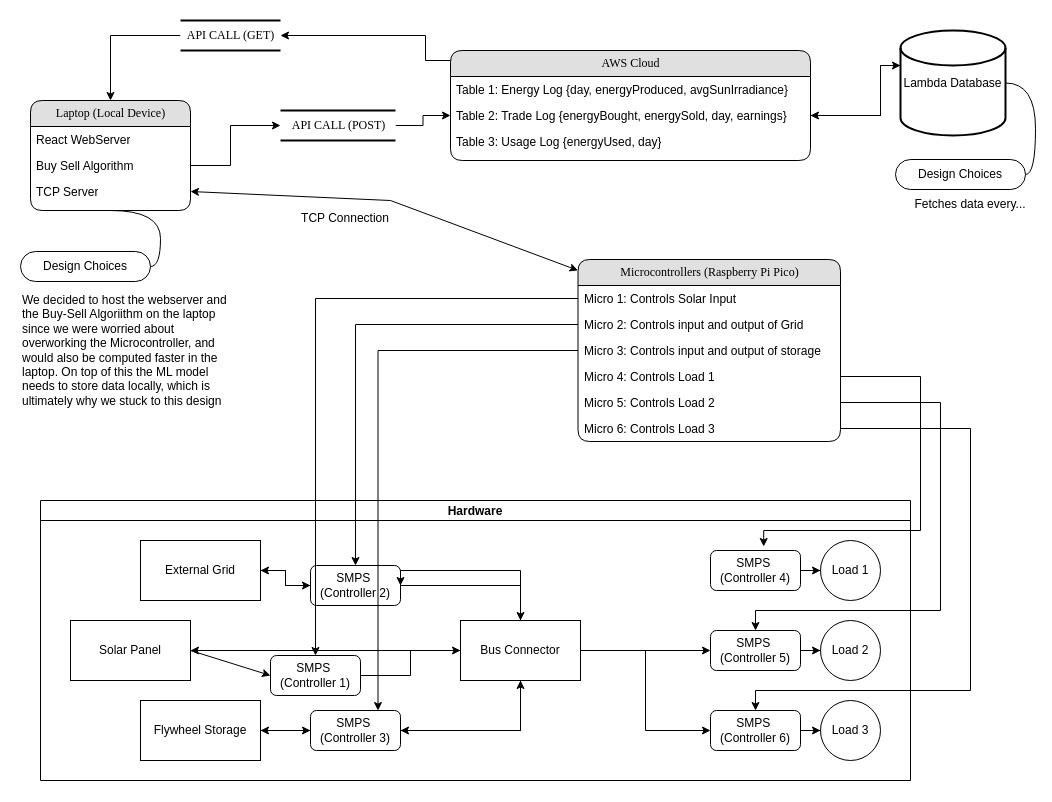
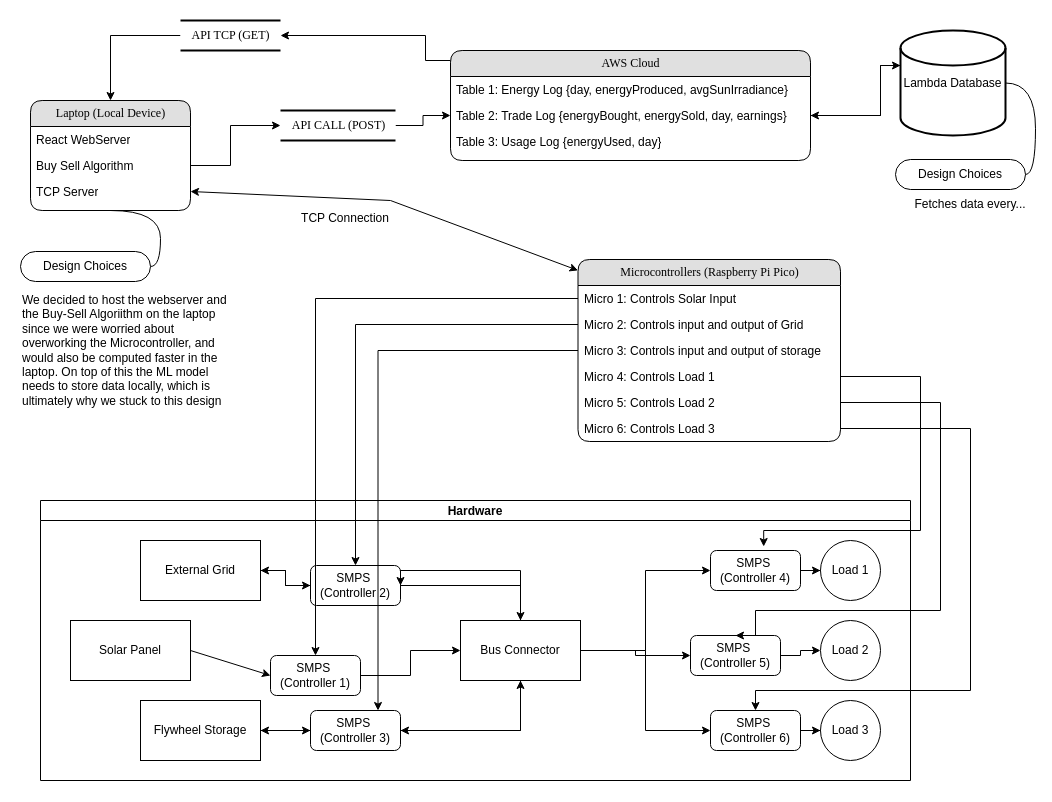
node "API CALL (GET)": label "API CALL (GET)" -> "API TCP (GET)"
edge "Bus Connector" -> "Solar Panel": now "Bus Connector" -> "SMPS (Controller 4)"
node "SMPS (Controller 5)": moved (756, 651) -> (736, 656)
